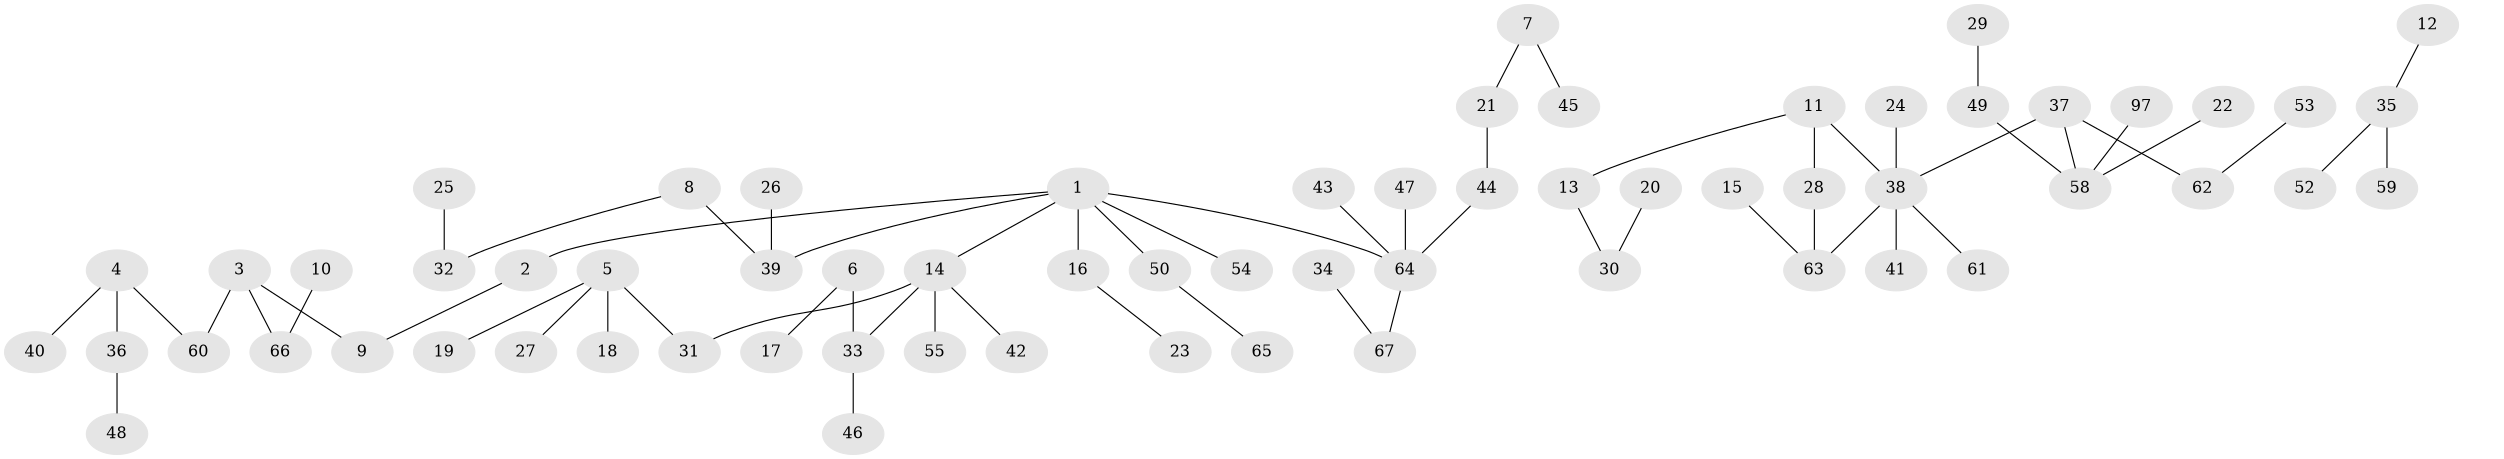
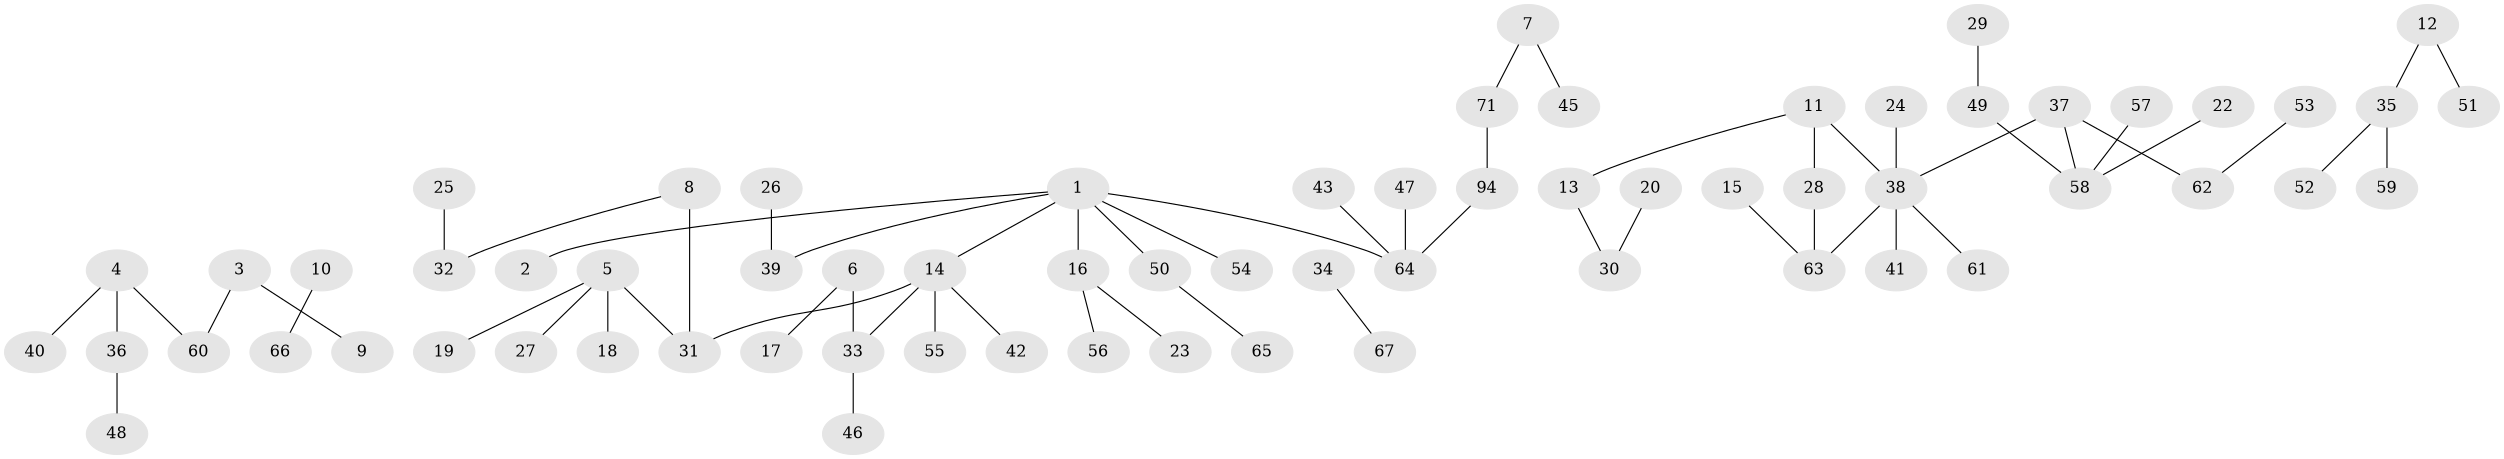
node "21": label "21" -> "71"
node "97": label "97" -> "57"
node "51": added
node "44": label "44" -> "94"
edge "8" -- "39": now "8" -- "31"
edge "3" -- "66": removed
edge "2" -- "9": removed
edge "64" -- "67": removed
node "56": added
